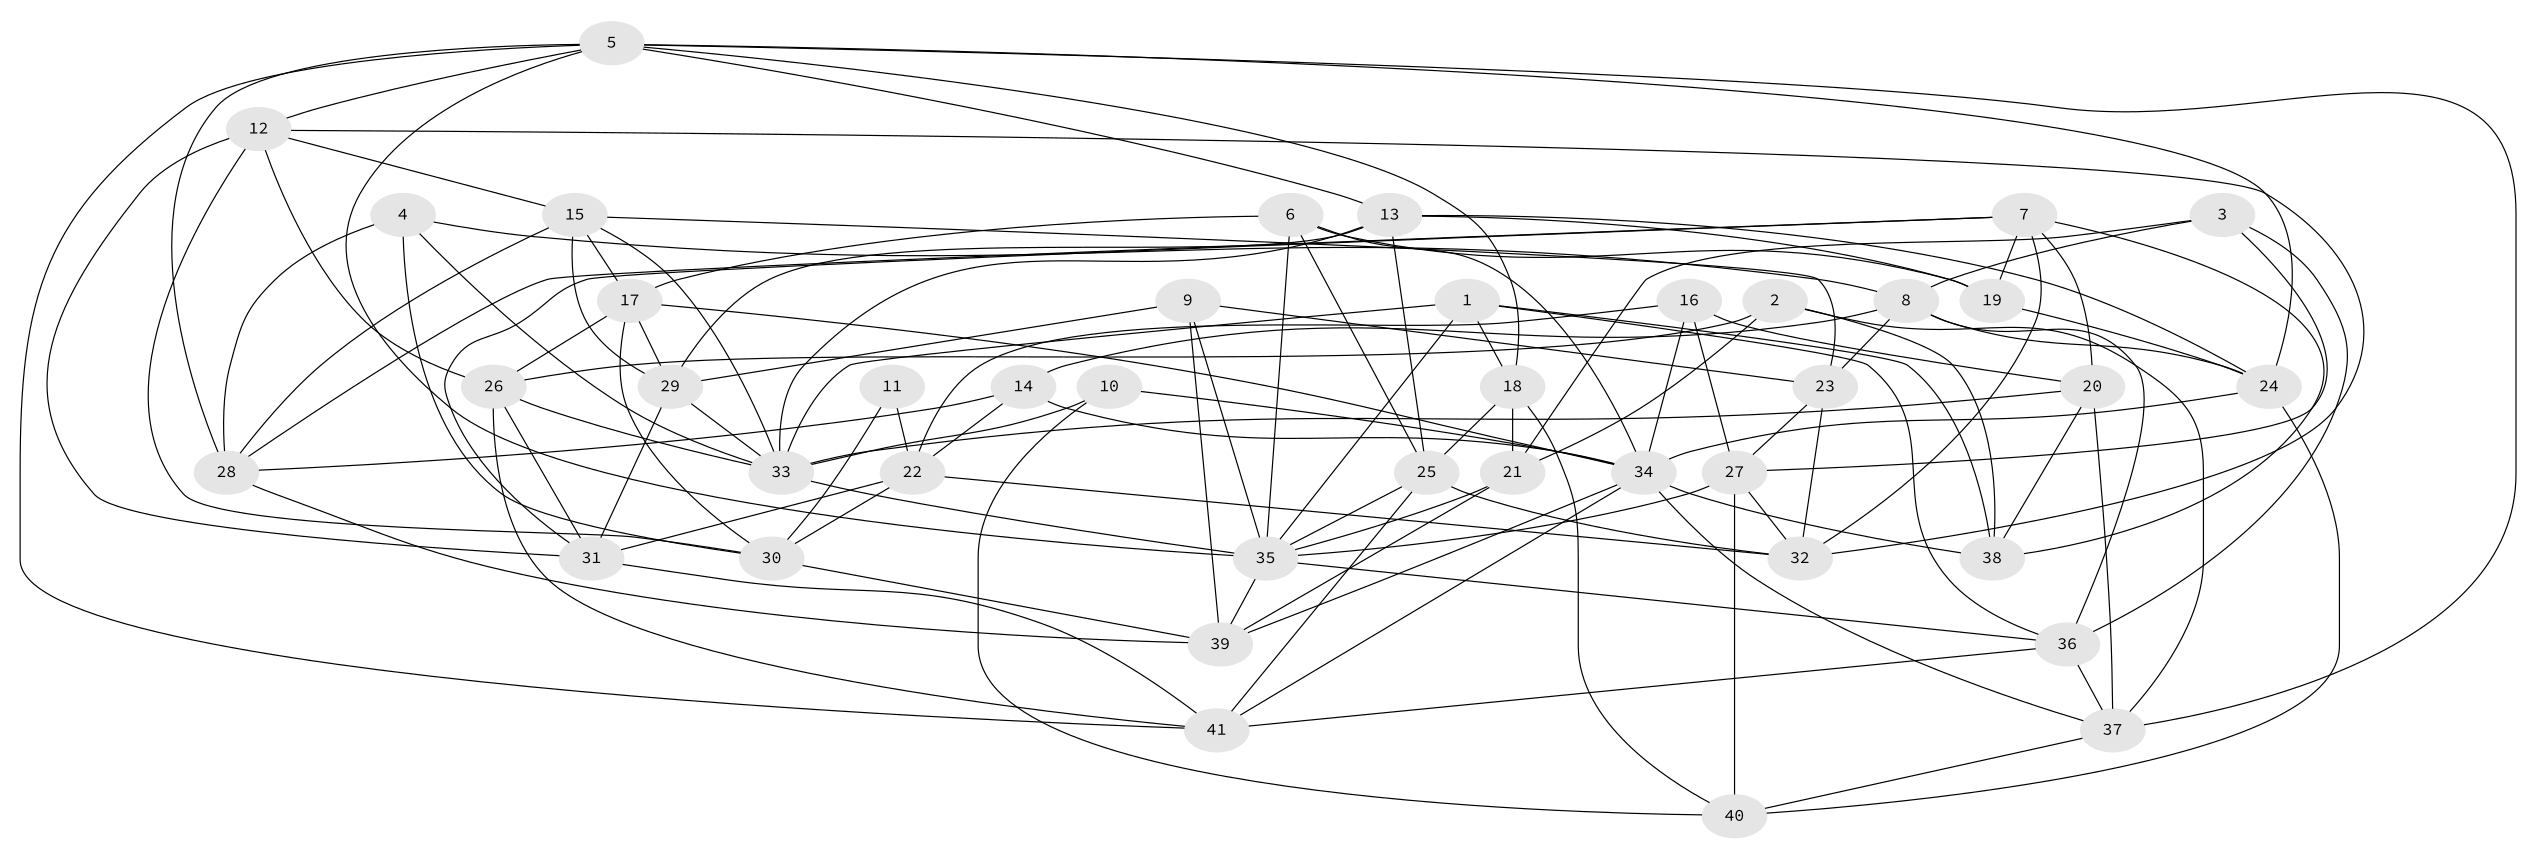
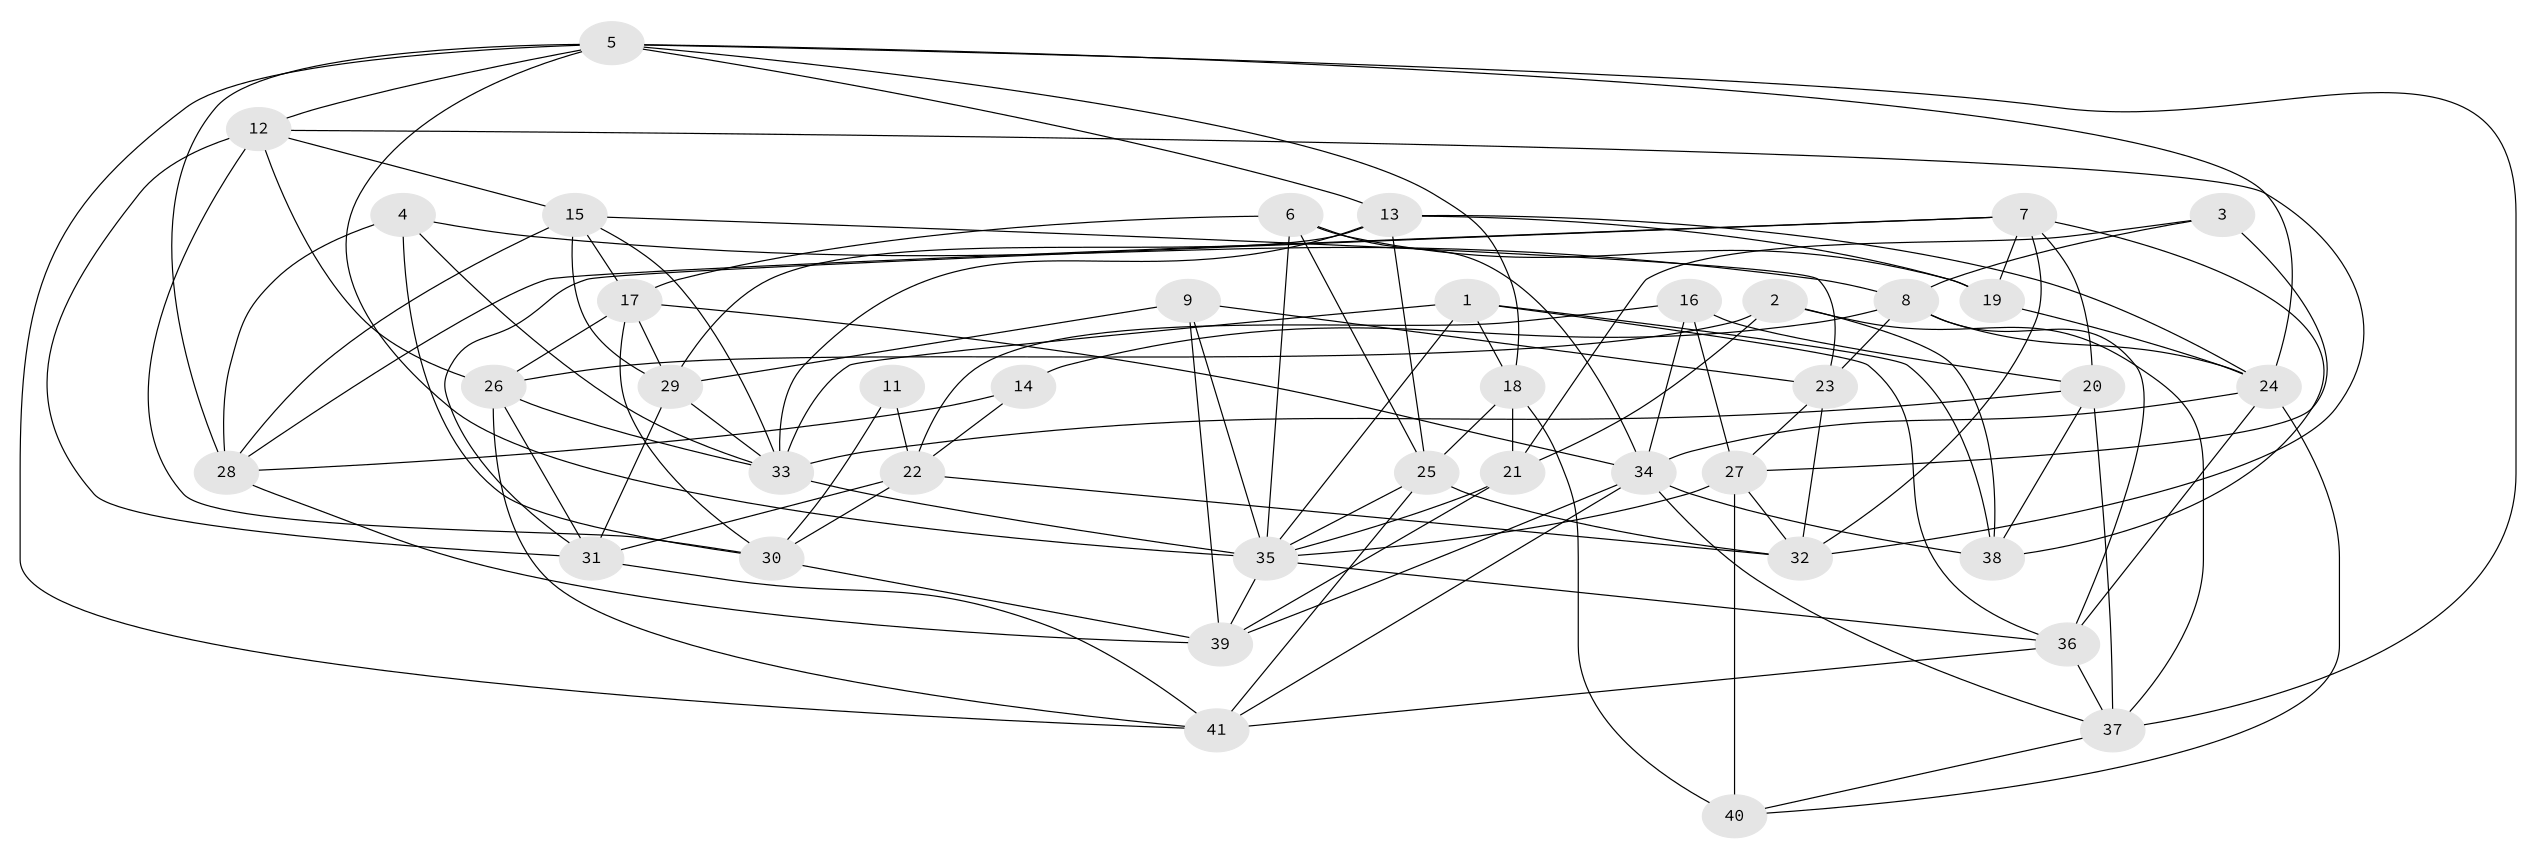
node "10": removed
edge "14" -- "34": removed
edge "3" -- "36": now "24" -- "36"
